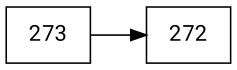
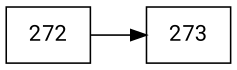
edge "273" -> "272": reversed
